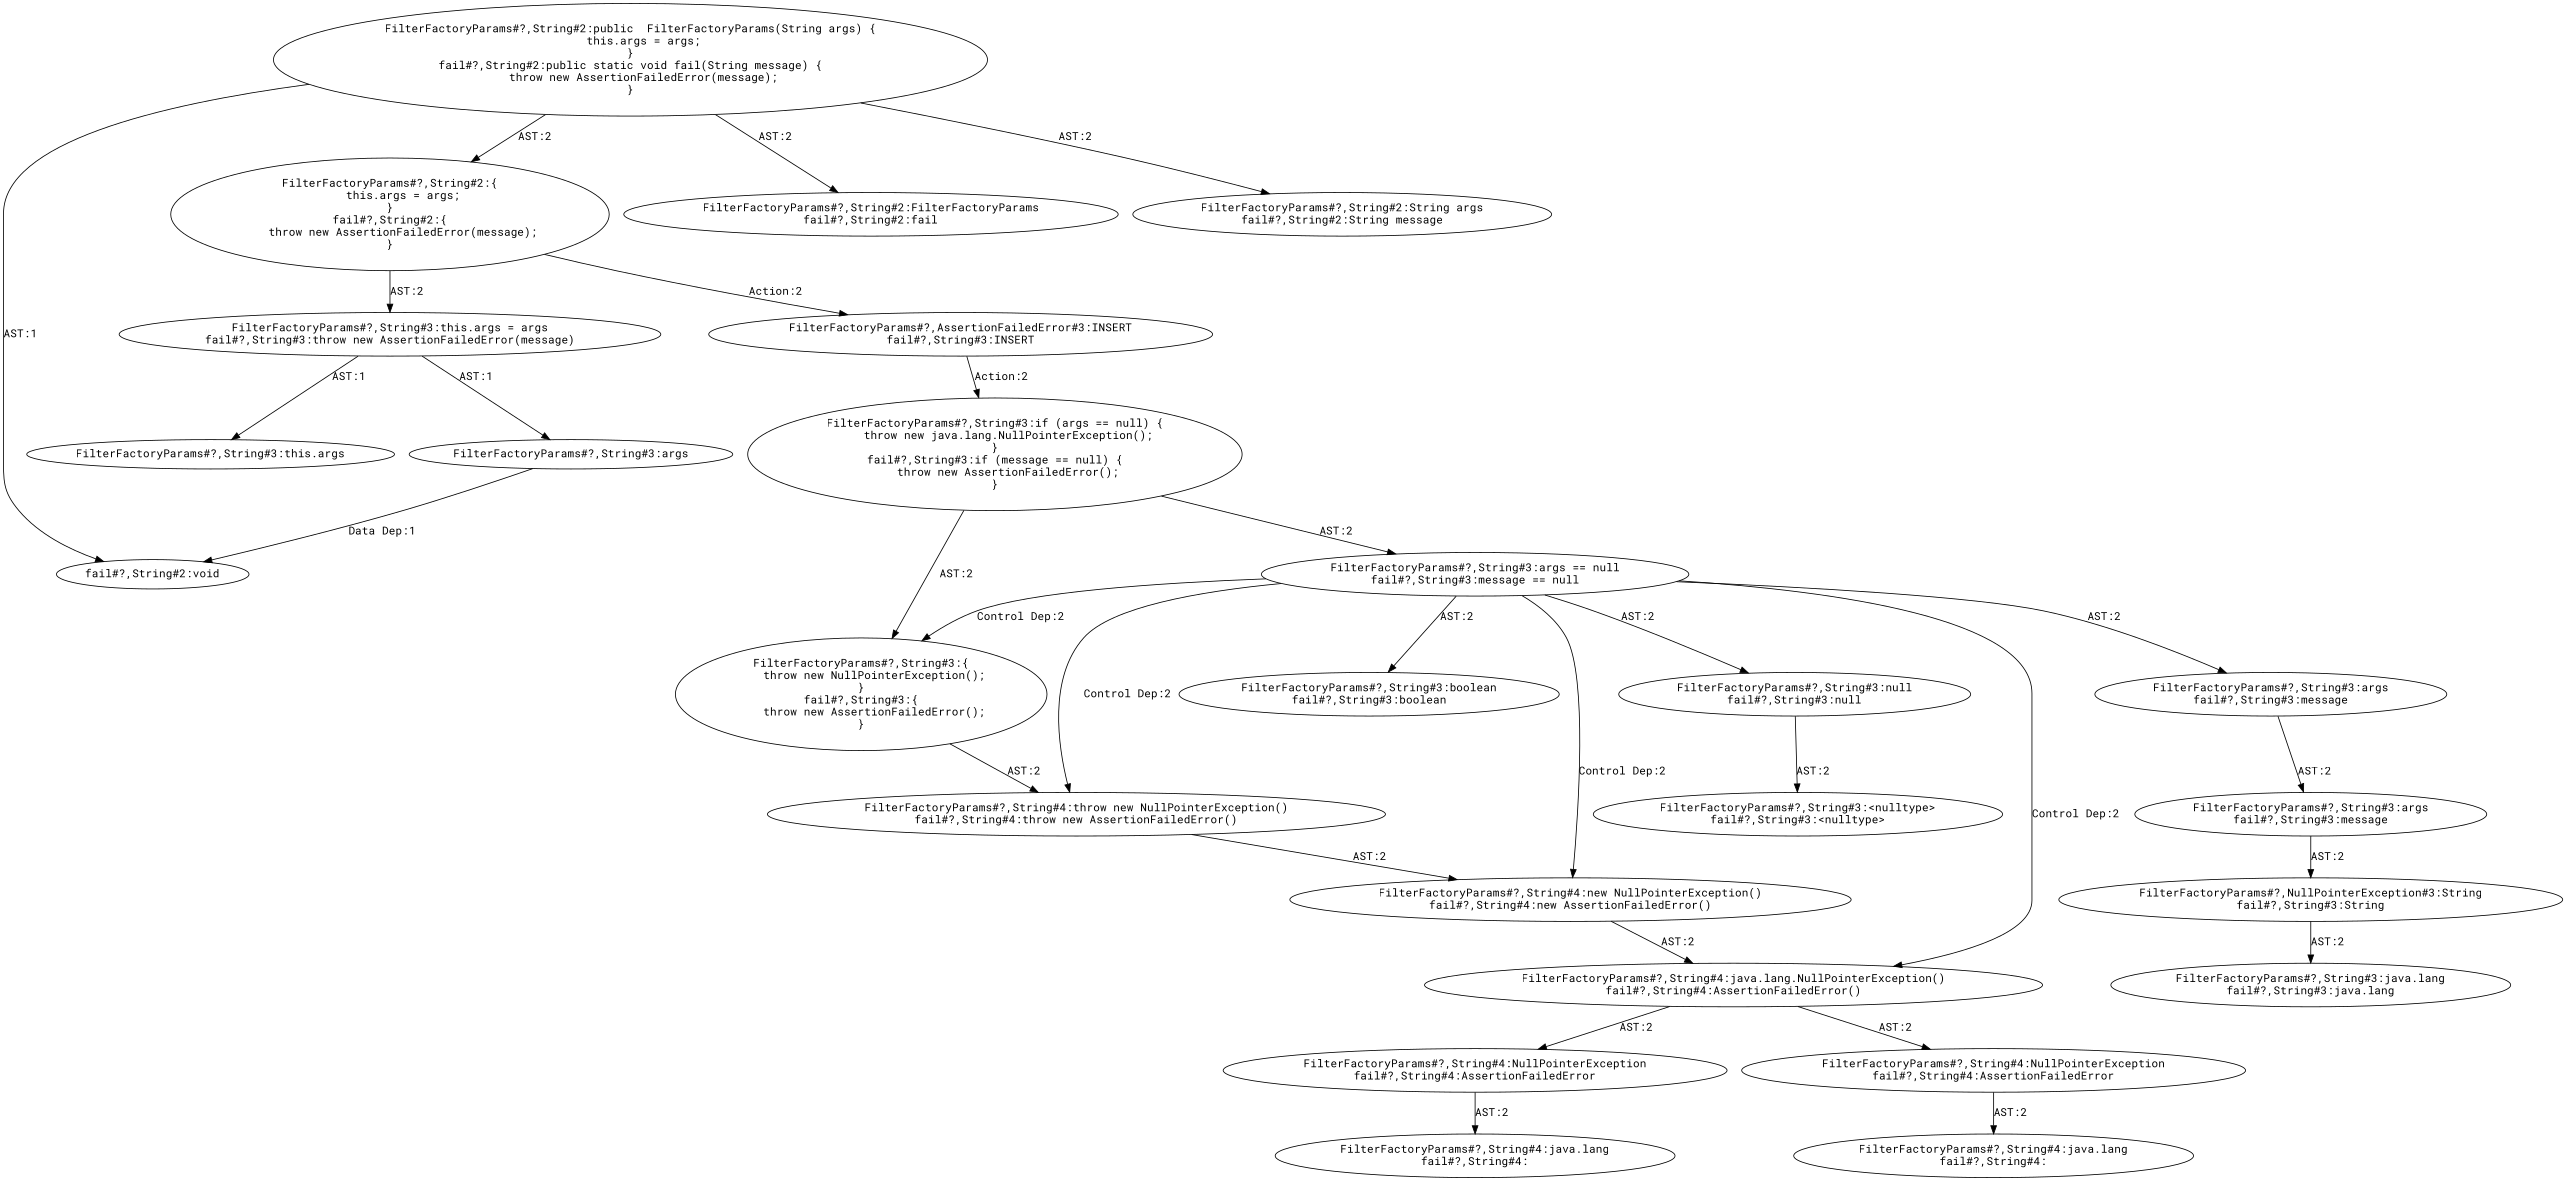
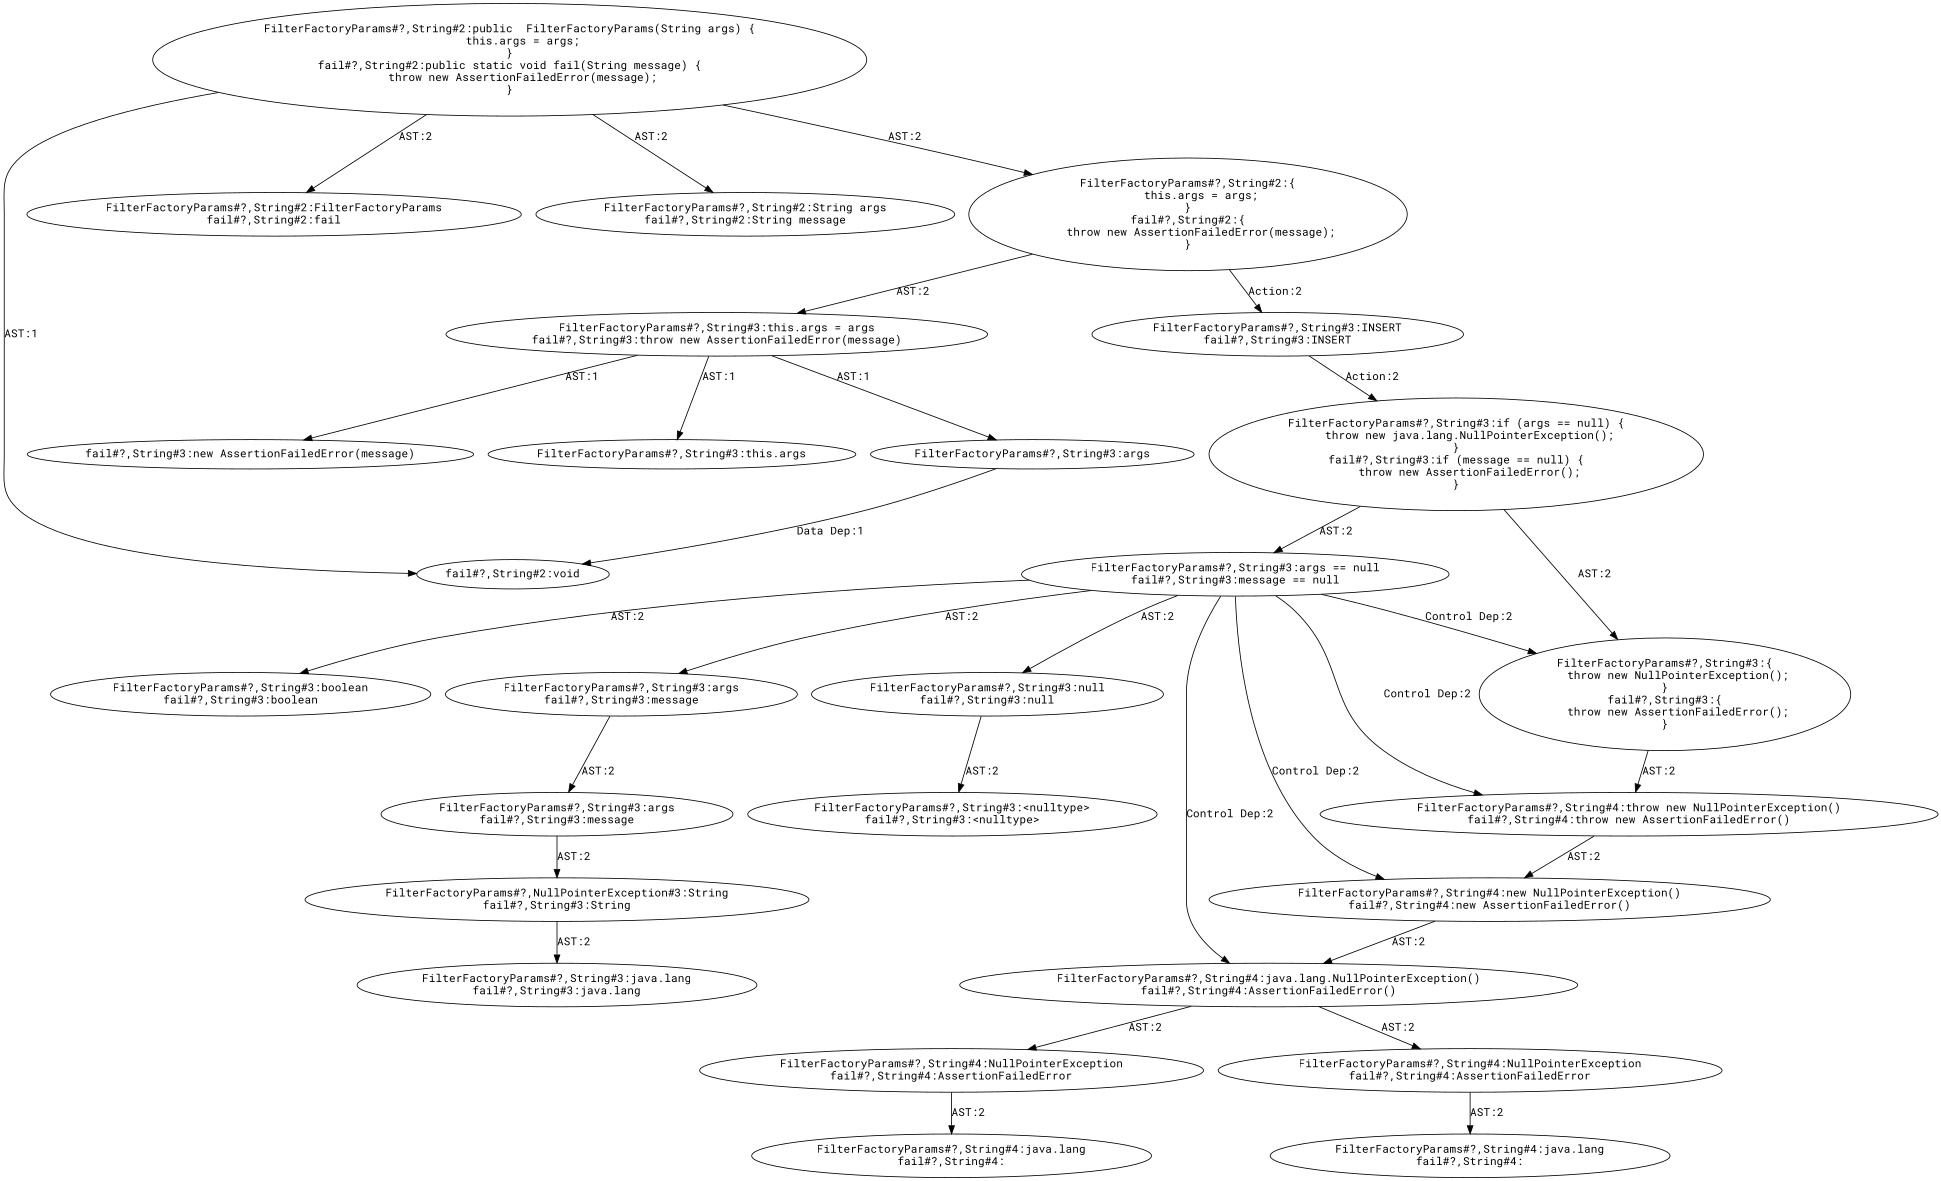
node "FilterFactoryParams#?,AssertionFailedError#3:INSERT fail#?,String#3:INSERT": label "FilterFactoryParams#?,AssertionFailedError#3:INSERT fail#?,String#3:INSERT" -> "FilterFactoryParams#?,String#3:INSERT fail#?,String#3:INSERT"
node "fail#?,String#3:new AssertionFailedError(message)": added
